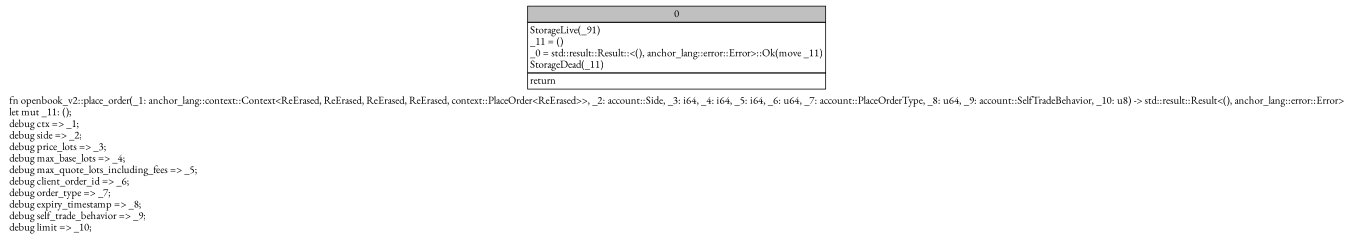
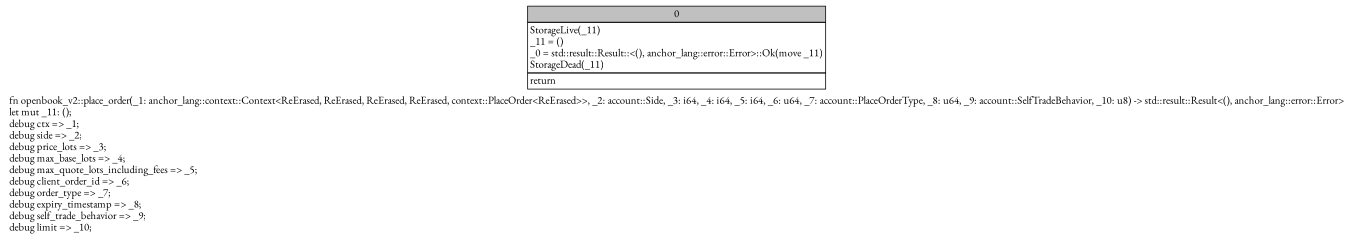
node "0": text "StorageLive(_91)" -> "StorageLive(_11)"
